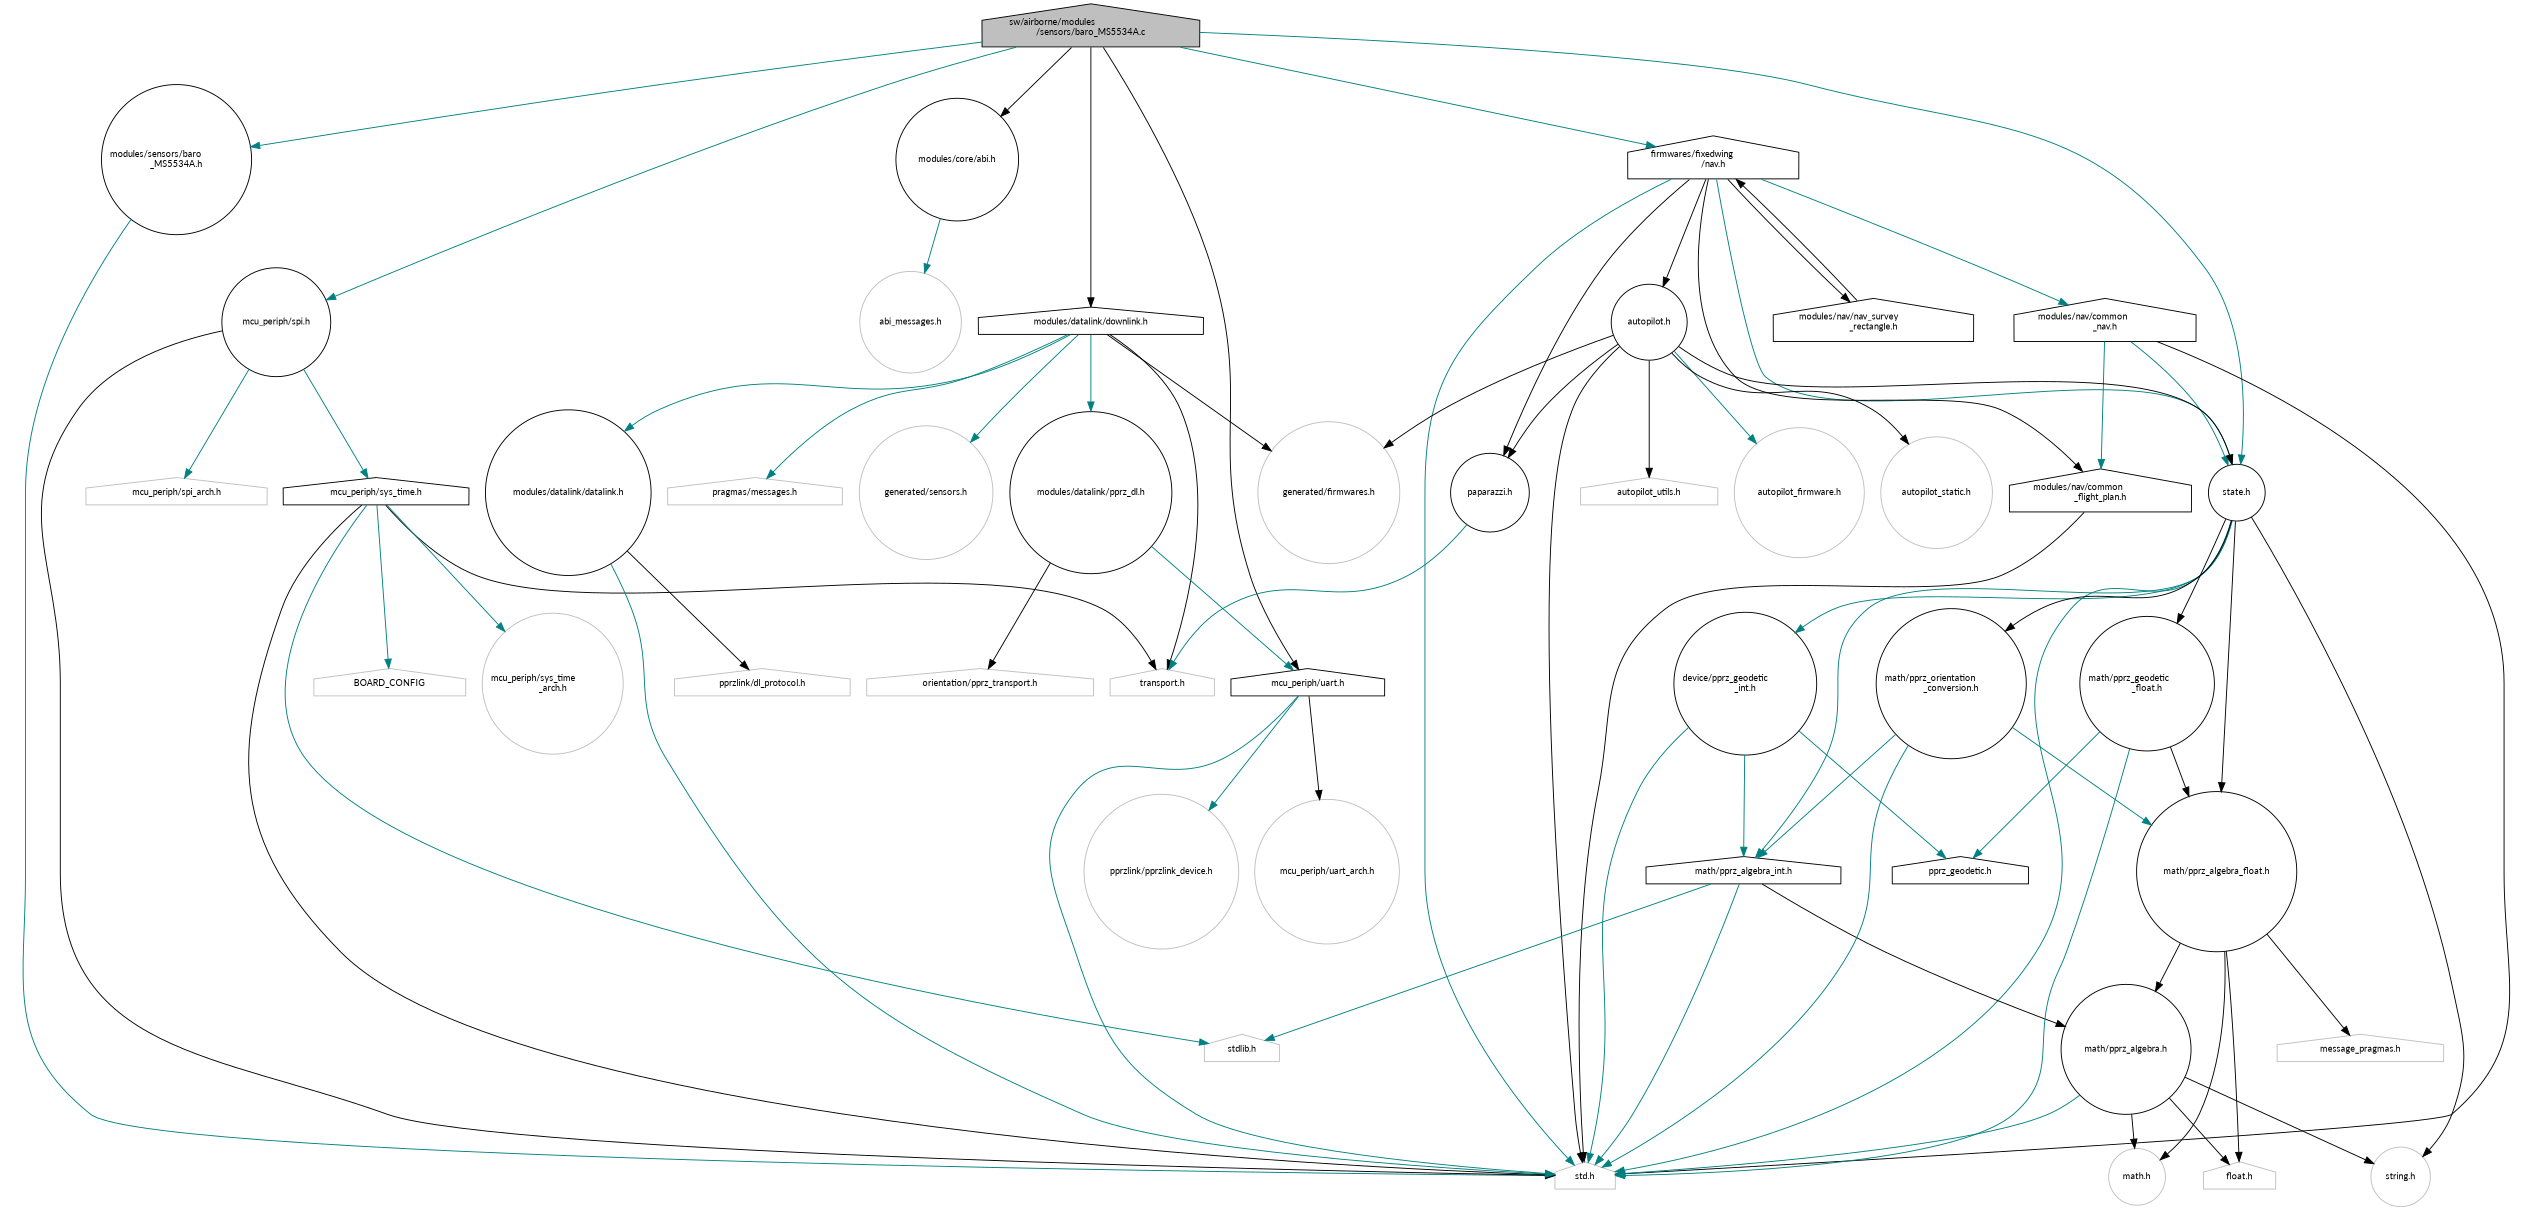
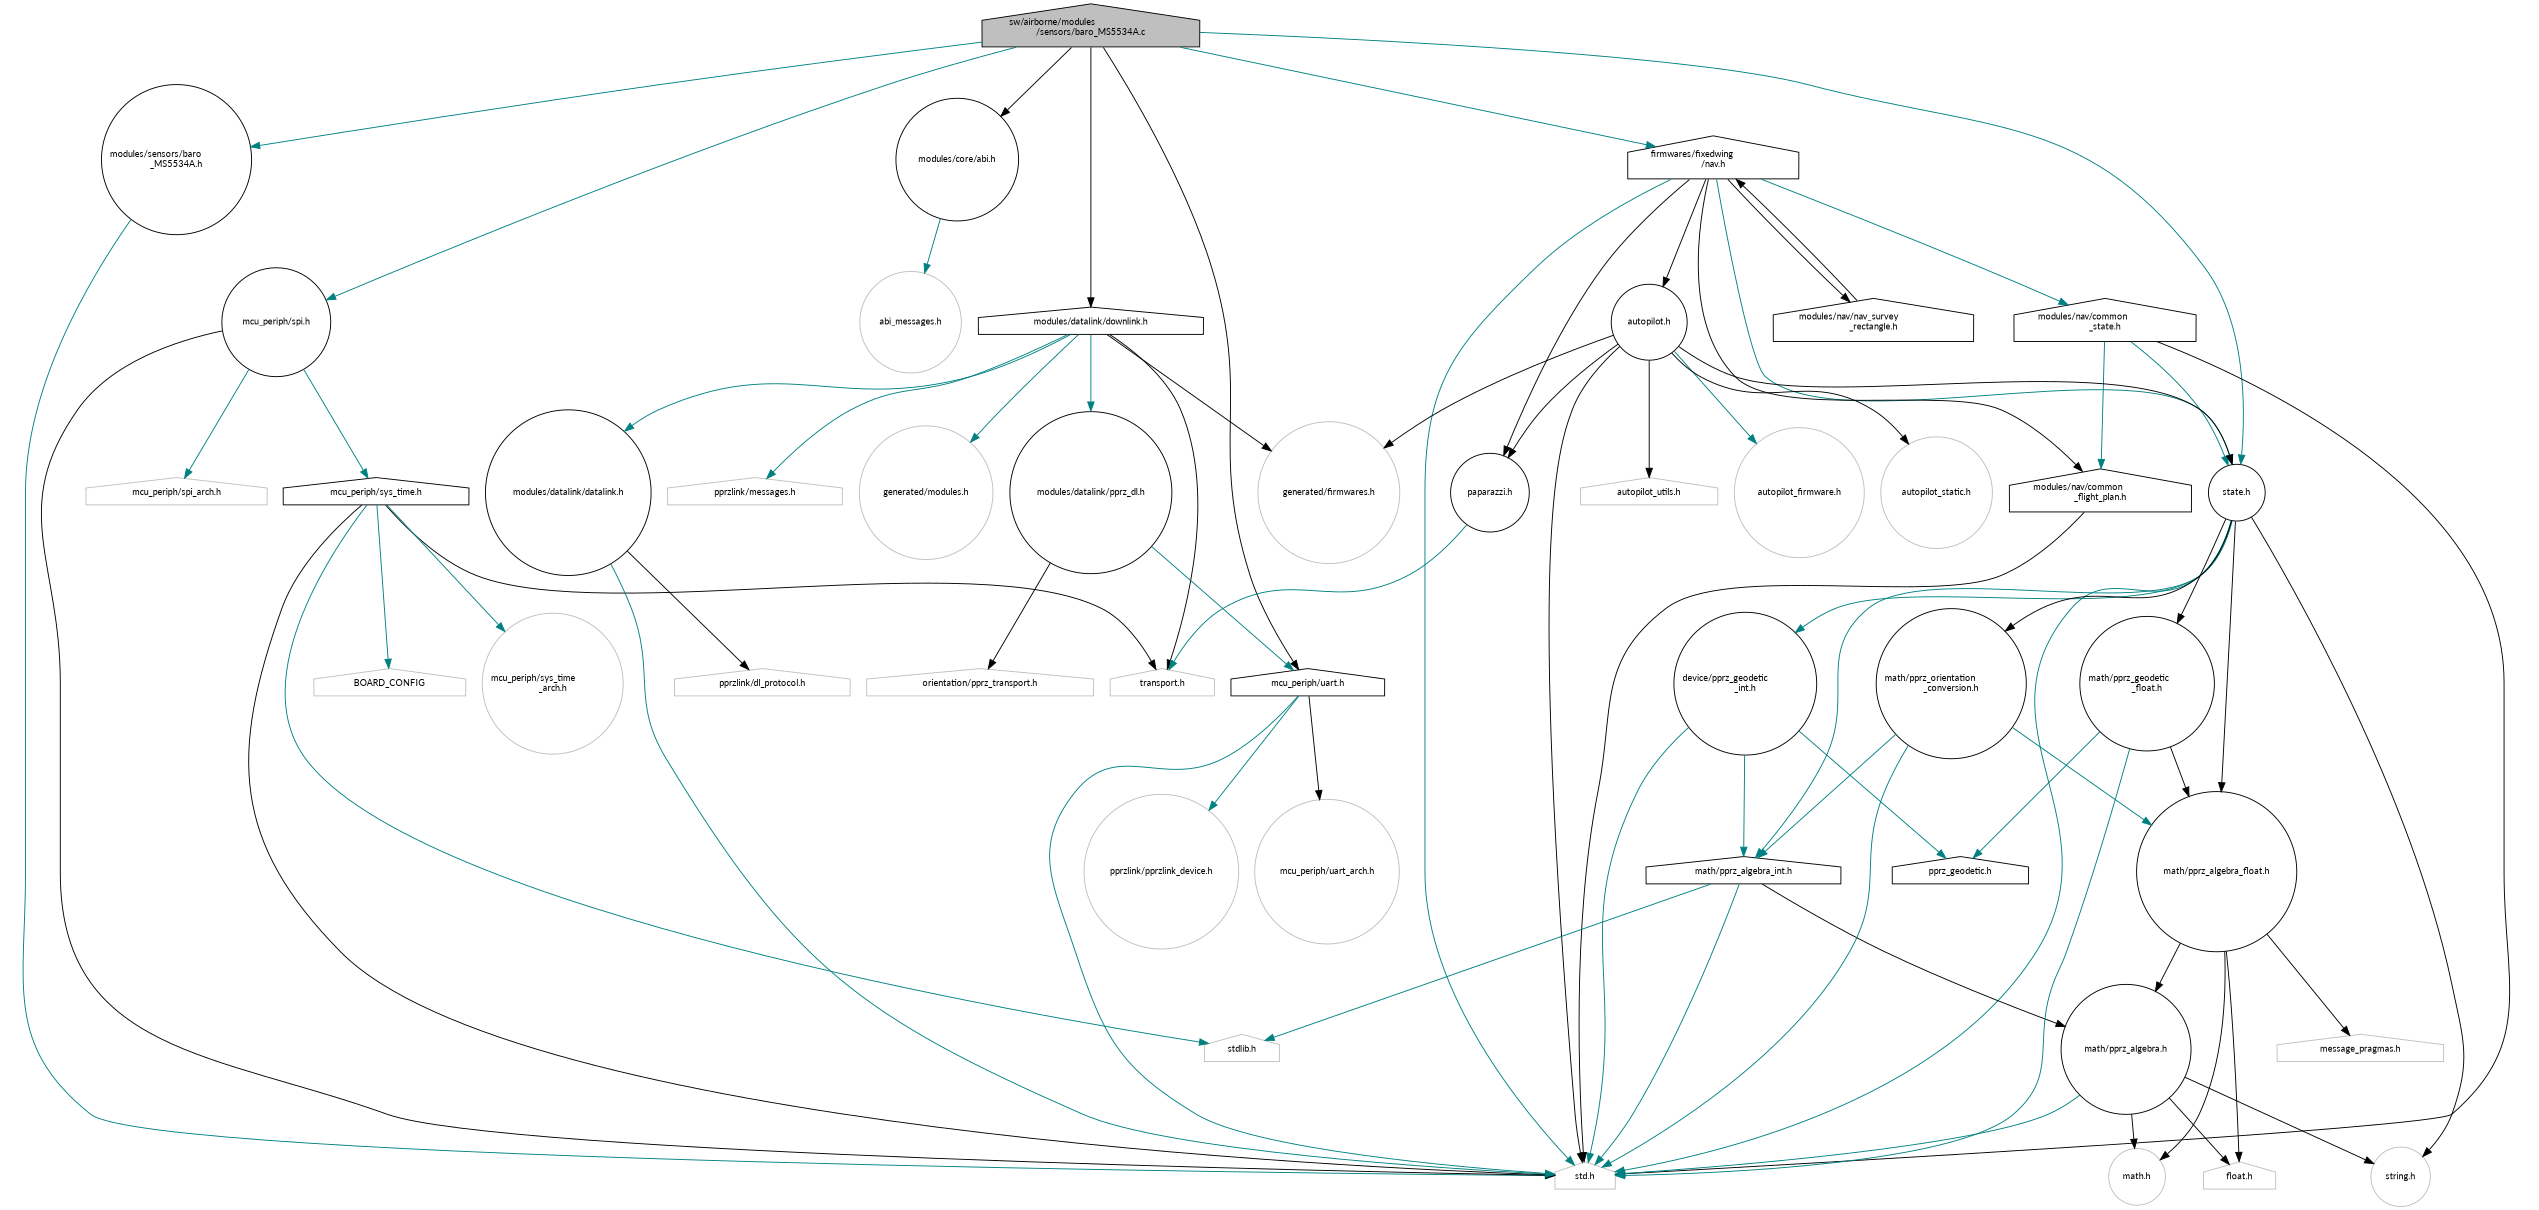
node "modules/nav/common _nav.h": label "modules/nav/common _nav.h" -> "modules/nav/common _state.h"
node "pragmas/messages.h": label "pragmas/messages.h" -> "pprzlink/messages.h"
node "generated/sensors.h": label "generated/sensors.h" -> "generated/modules.h"
